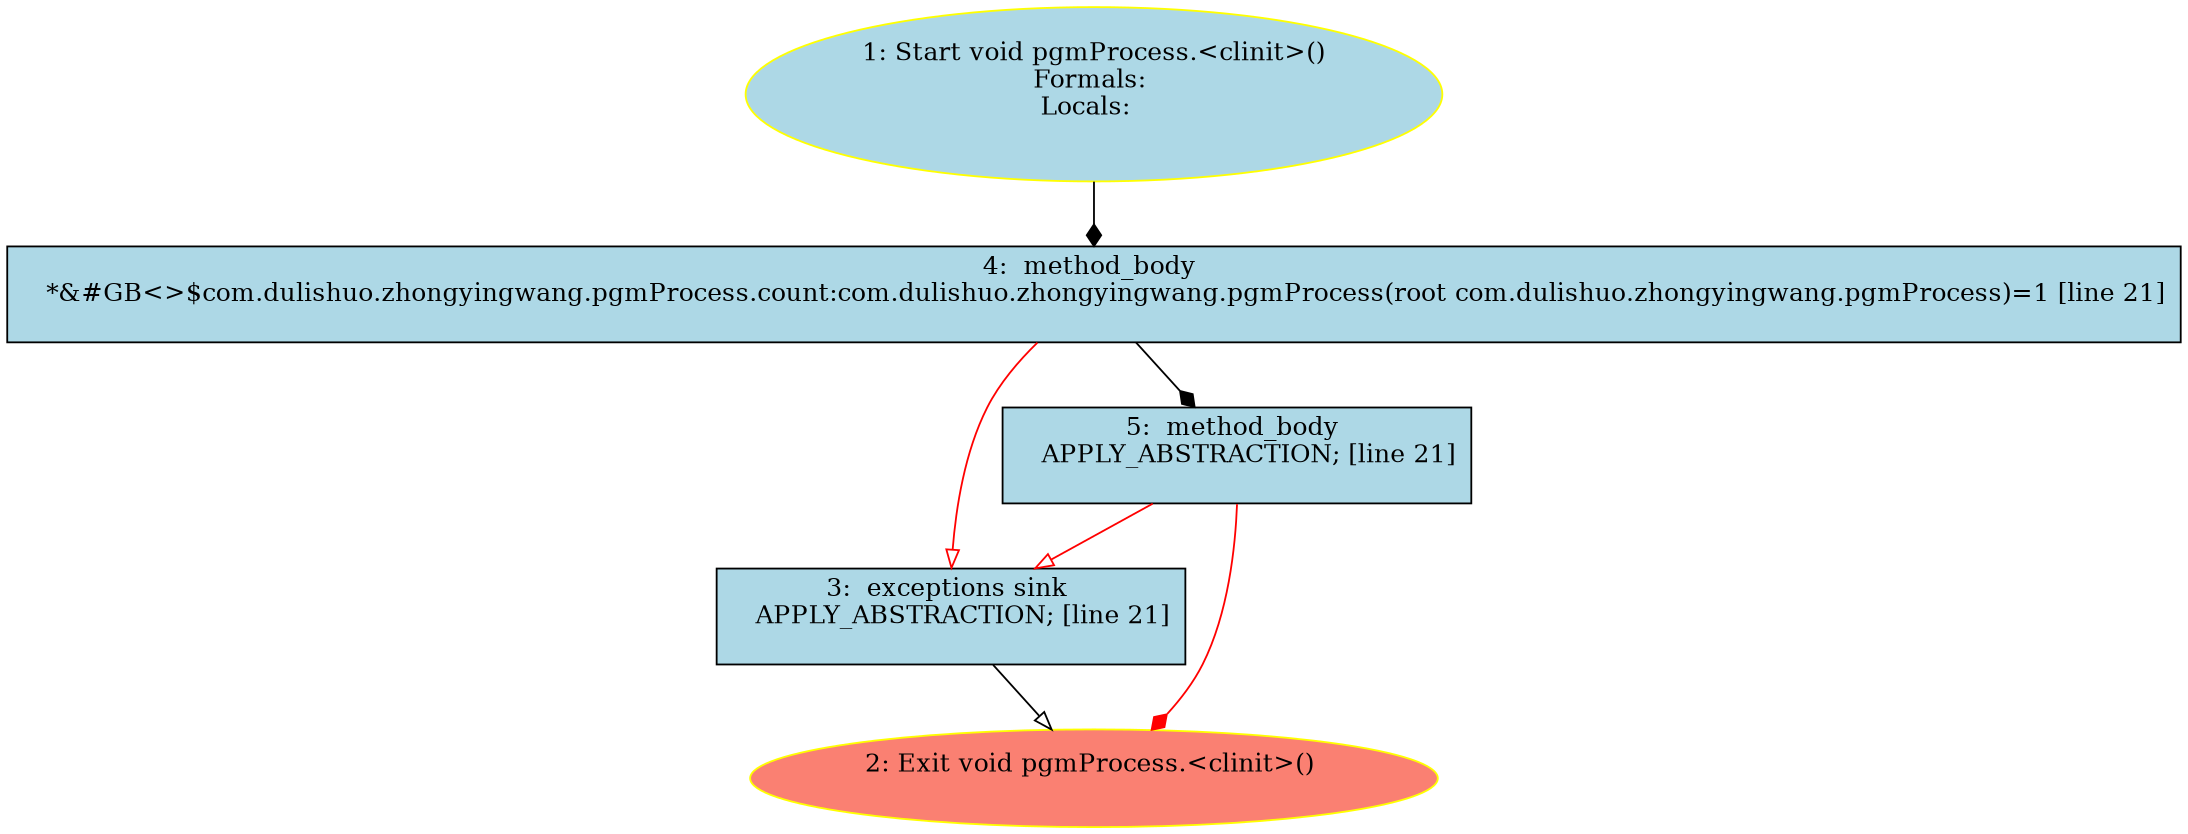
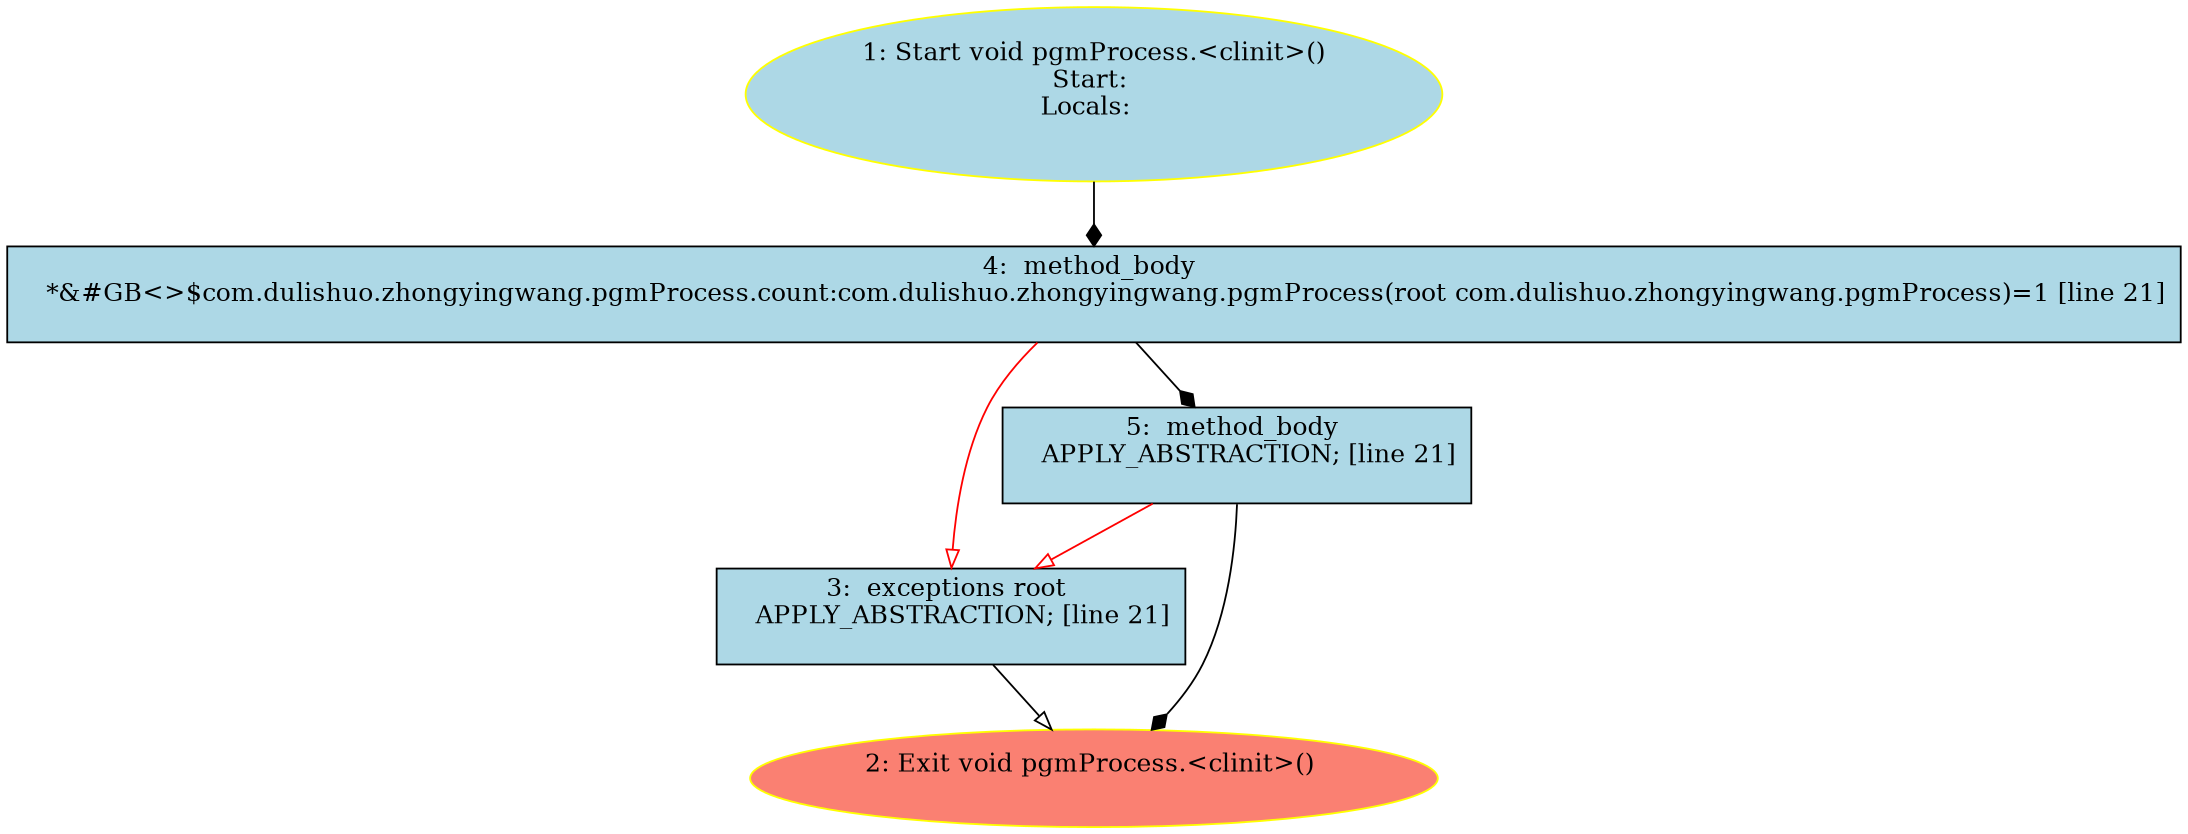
node "1: Start void pgmProcess.<clinit>() Formals: Locals:": label "1: Start void pgmProcess.<clinit>() Formals: Locals:" -> "1: Start void pgmProcess.<clinit>() Start: Locals:"
edge "5:  method_body APPLY_ABSTRACTION; [line 21]" -> "2: Exit void pgmProcess.<clinit>()": color red -> black
node "3:  exceptions sink APPLY_ABSTRACTION; [line 21]": label "3:  exceptions sink APPLY_ABSTRACTION; [line 21]" -> "3:  exceptions root APPLY_ABSTRACTION; [line 21]"
